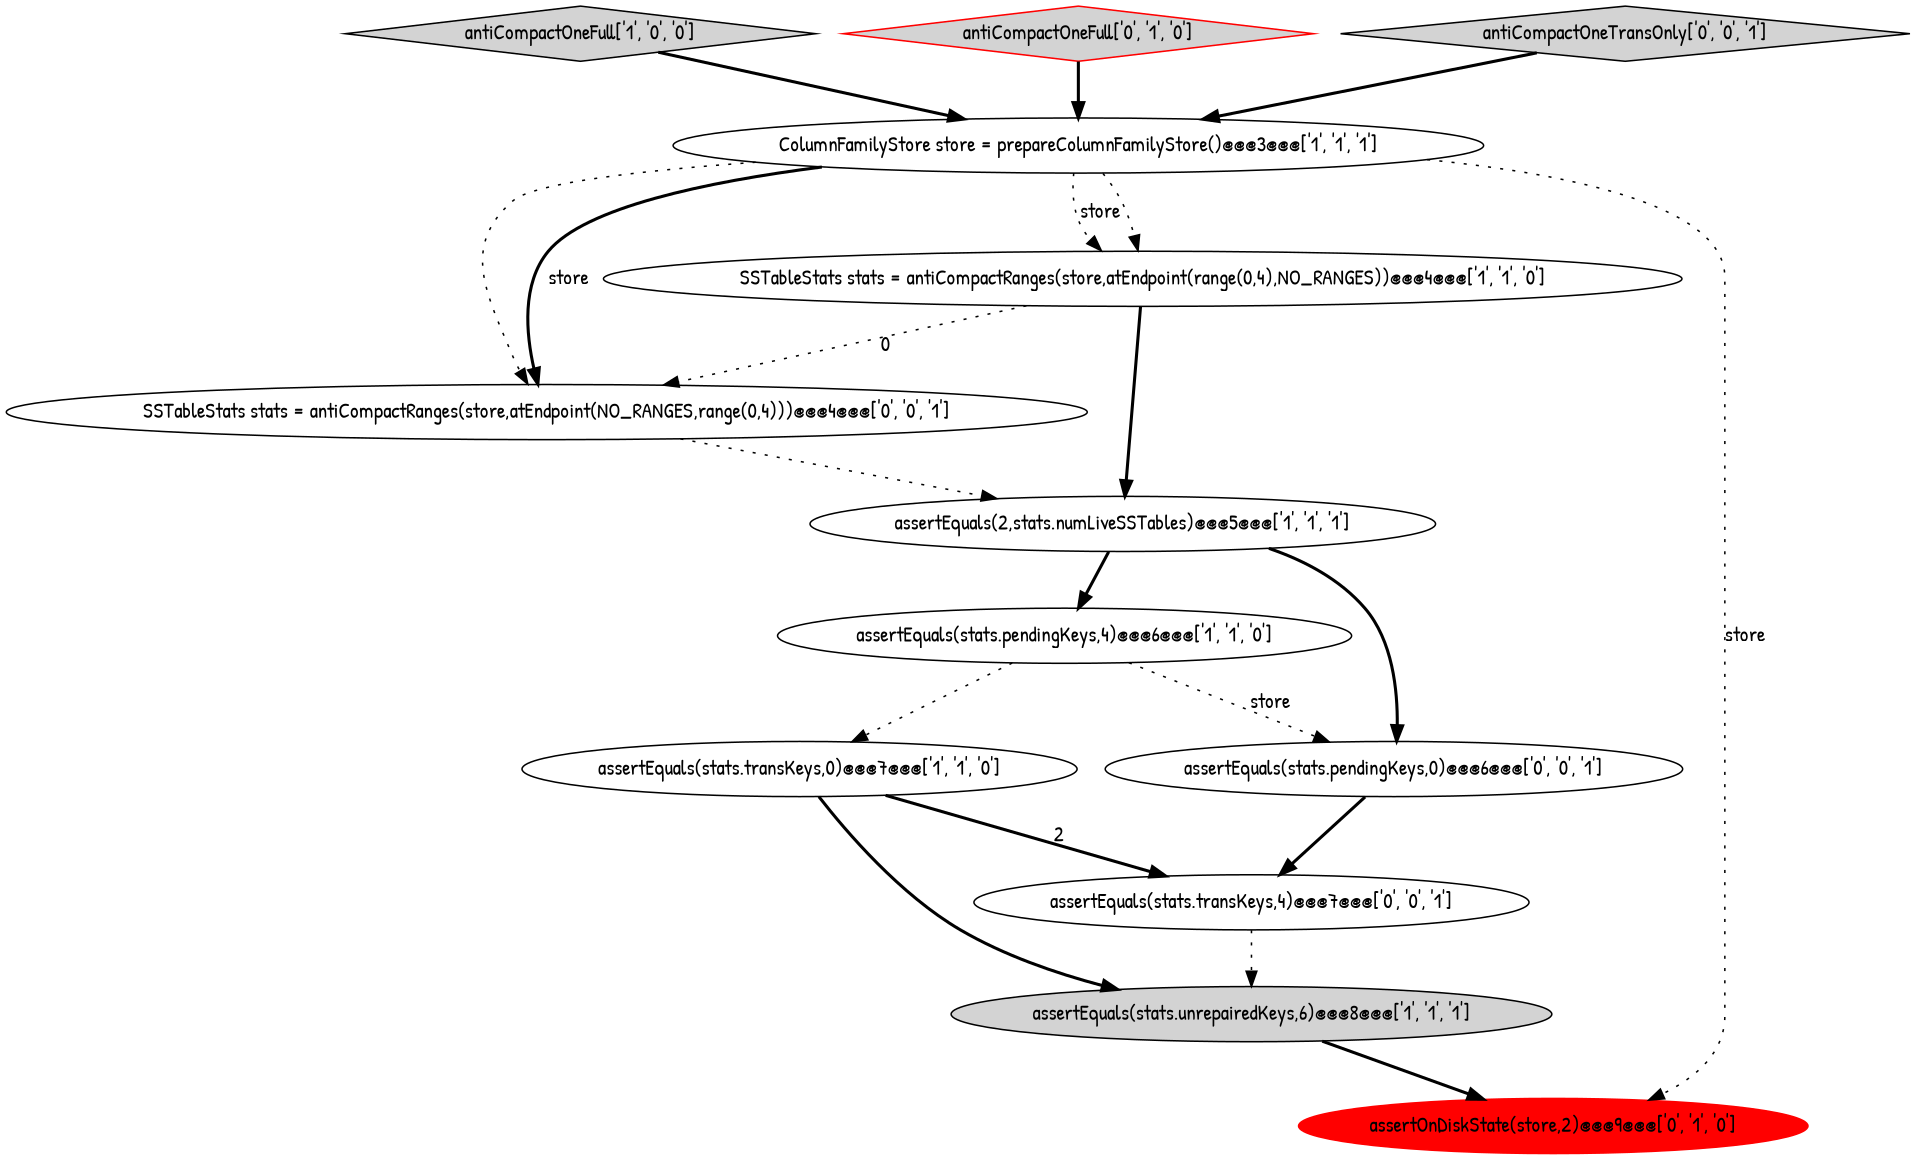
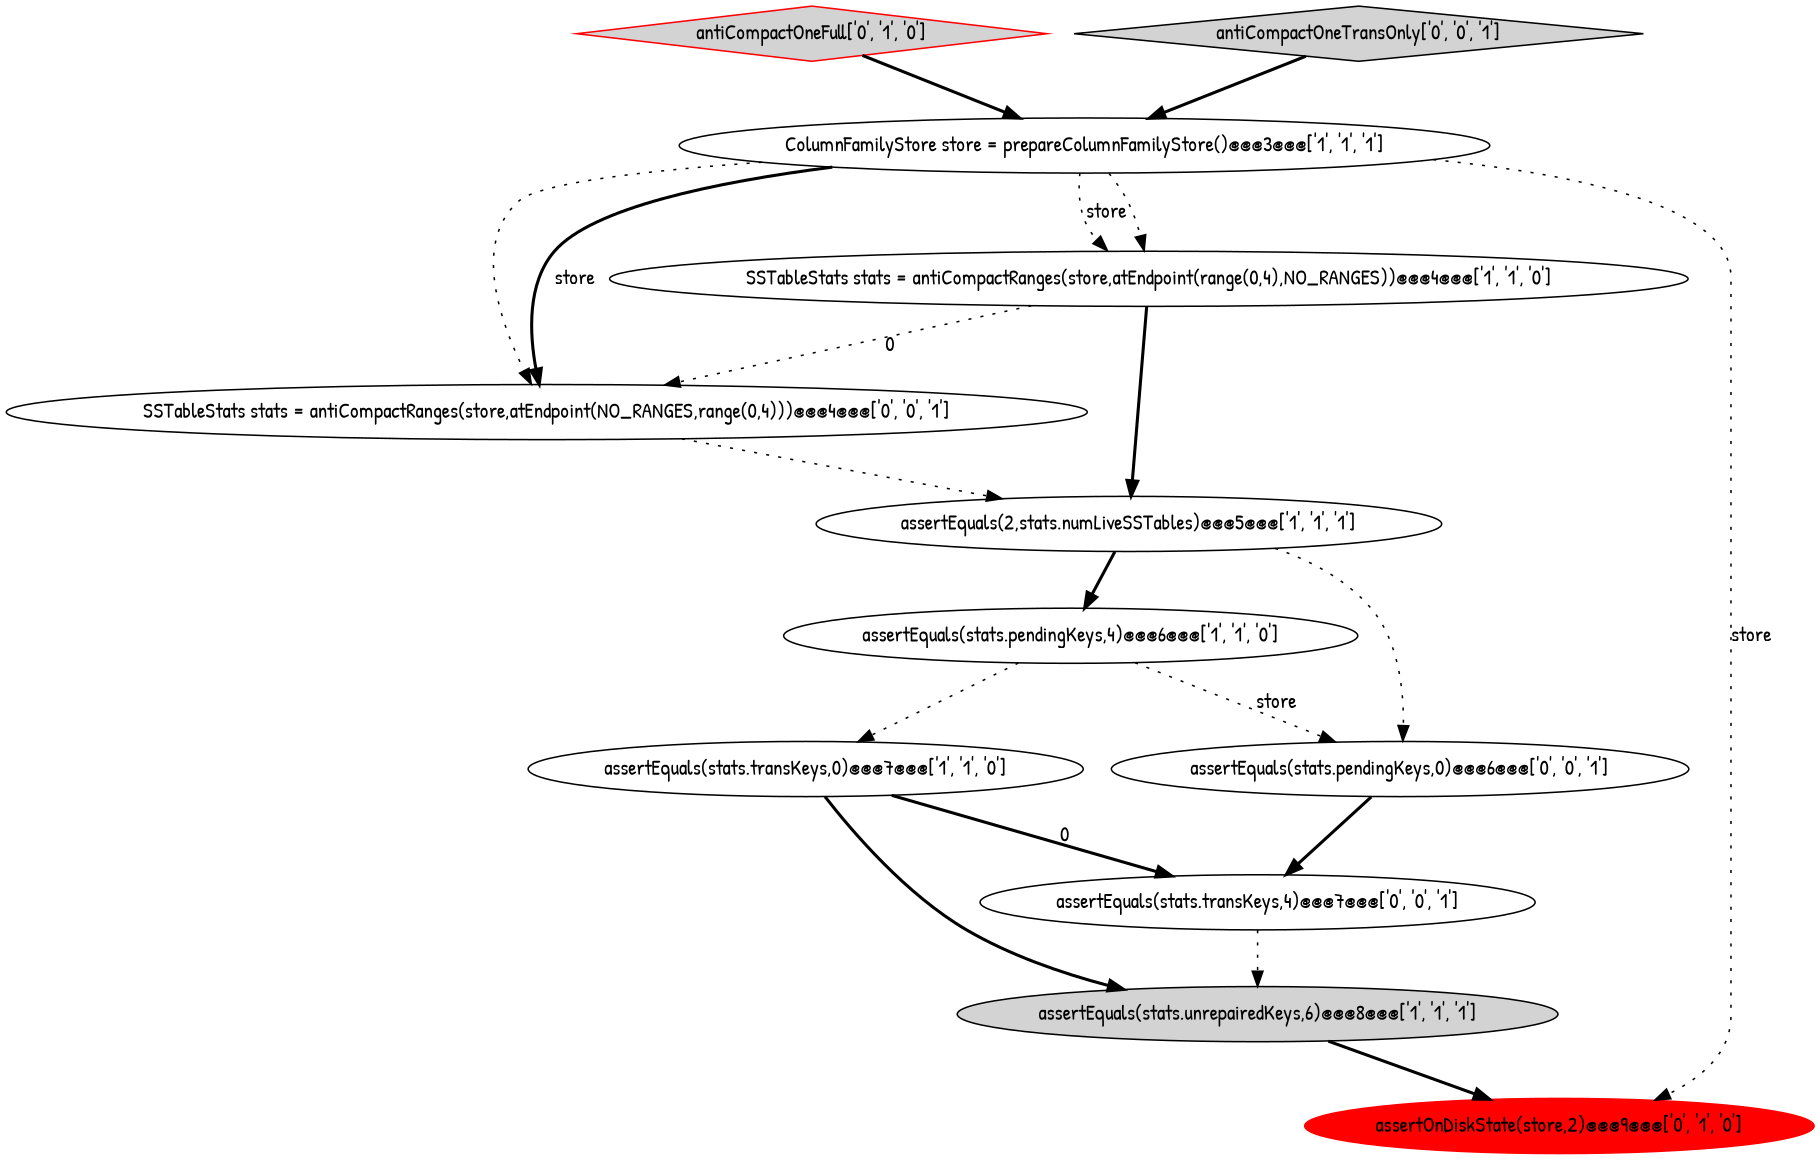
node "antiCompactOneFull['1', '0', '0']": removed
edge "assertEquals(2,stats.numLiveSSTables)@@@5@@@['1', '1', '1']" -> "assertEquals(stats.pendingKeys,0)@@@6@@@['0', '0', '1']": style bold -> dotted
edge "assertEquals(stats.transKeys,0)@@@7@@@['1', '1', '0']" -> "assertEquals(stats.transKeys,4)@@@7@@@['0', '0', '1']": label "2" -> "0"
